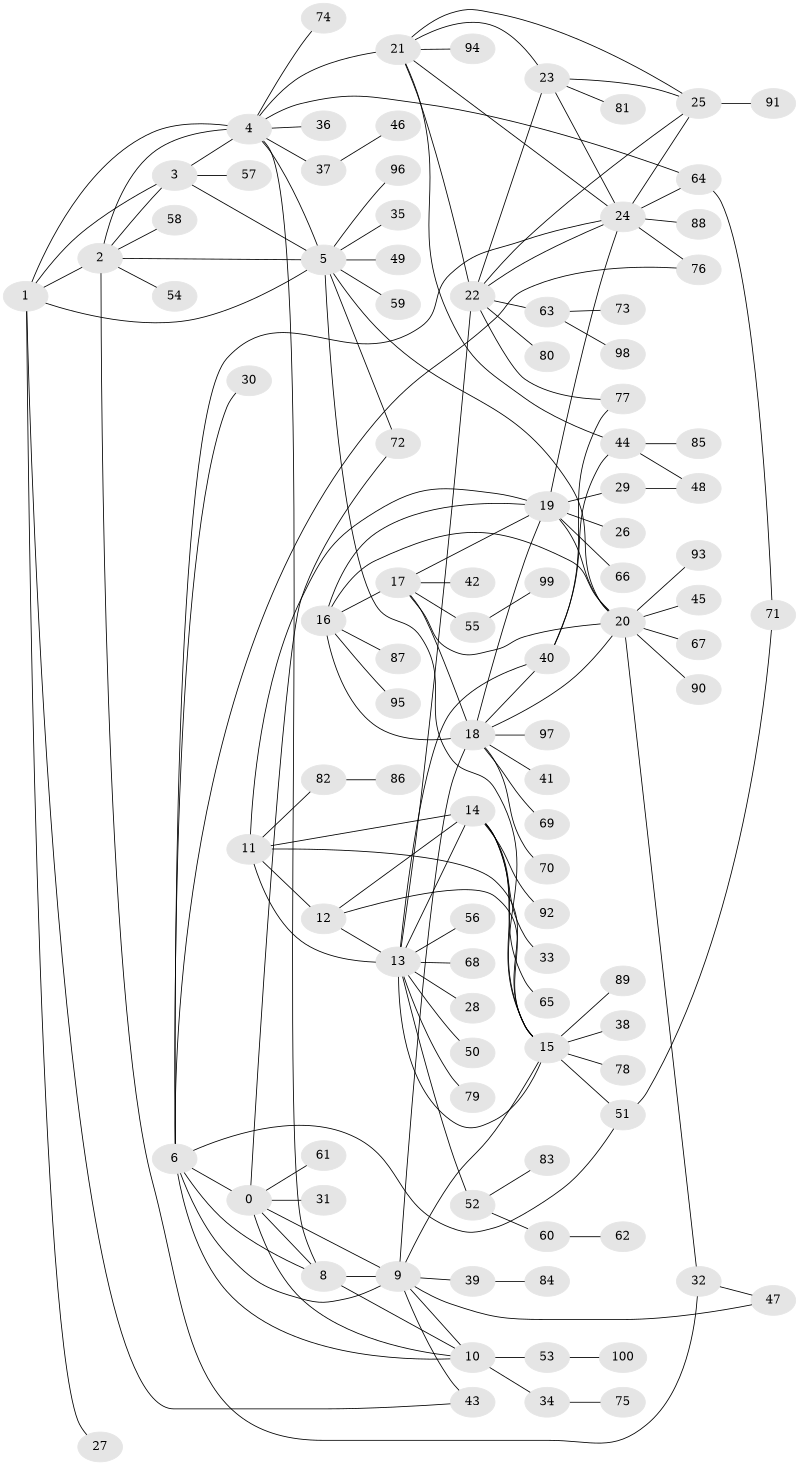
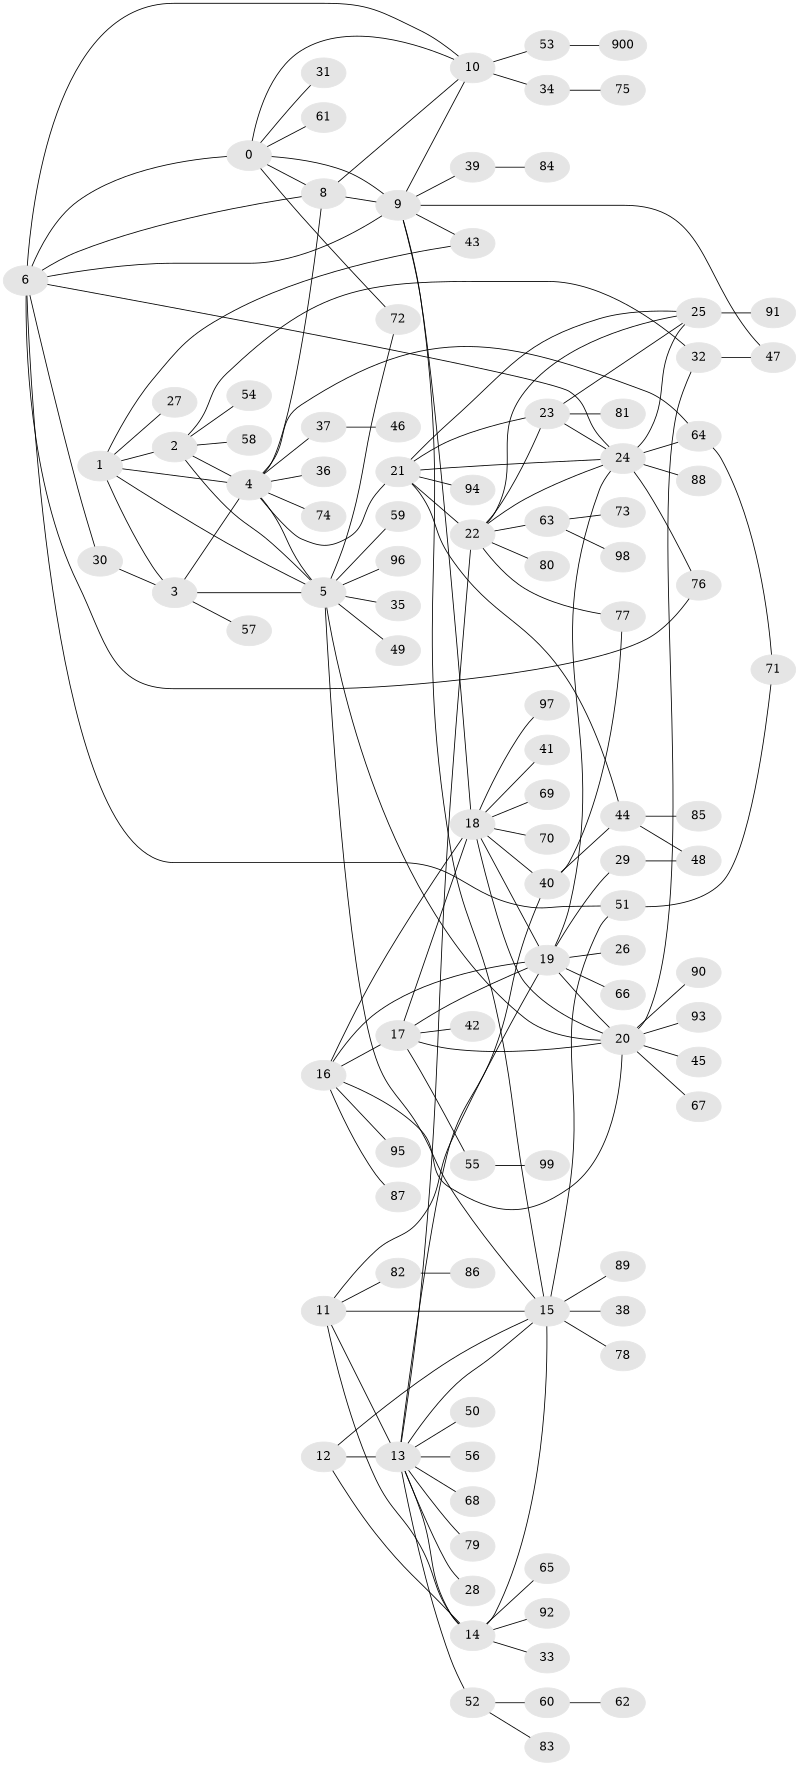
edge "3" -- "2": now "3" -- "30"
edge "11" -- "12": removed
node "100": label "100" -> "900"
